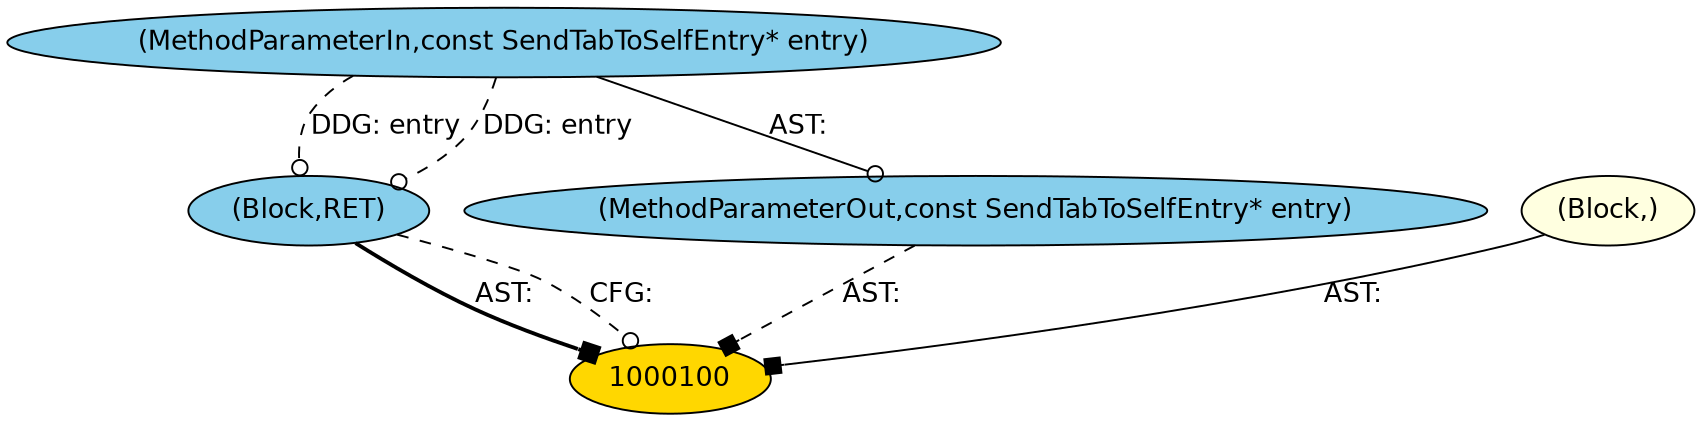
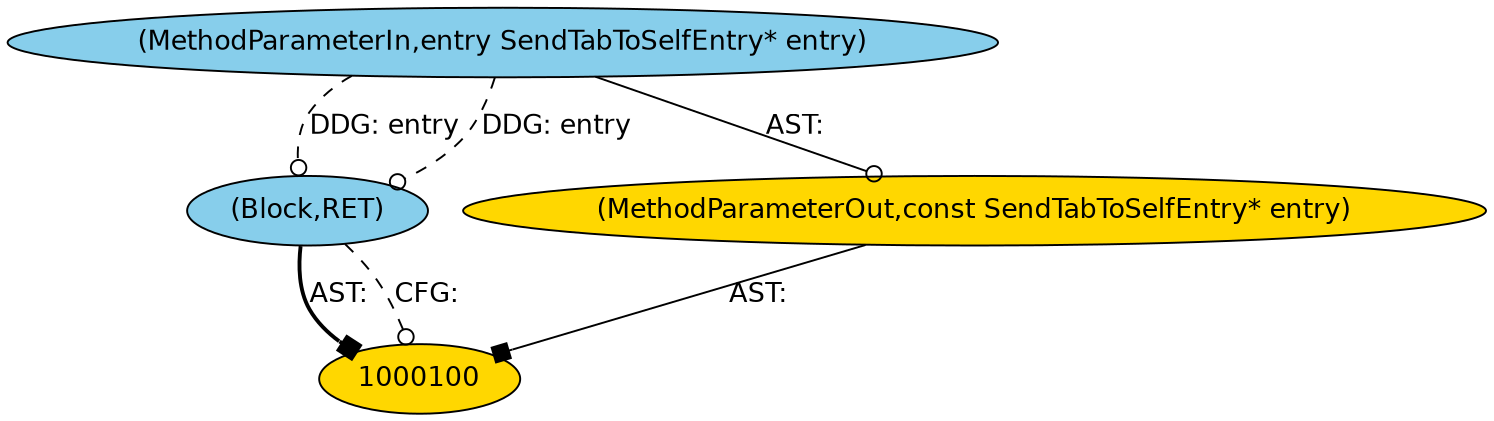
node "(MethodParameterIn,const SendTabToSelfEntry* entry)": label "(MethodParameterIn,const SendTabToSelfEntry* entry)" -> "(MethodParameterIn,entry SendTabToSelfEntry* entry)"
node "(MethodParameterOut,const SendTabToSelfEntry* entry)": fillcolor skyblue -> gold
node "(Block,)": removed
edge "(MethodParameterOut,const SendTabToSelfEntry* entry)" -> "1000100": style dashed -> solid
